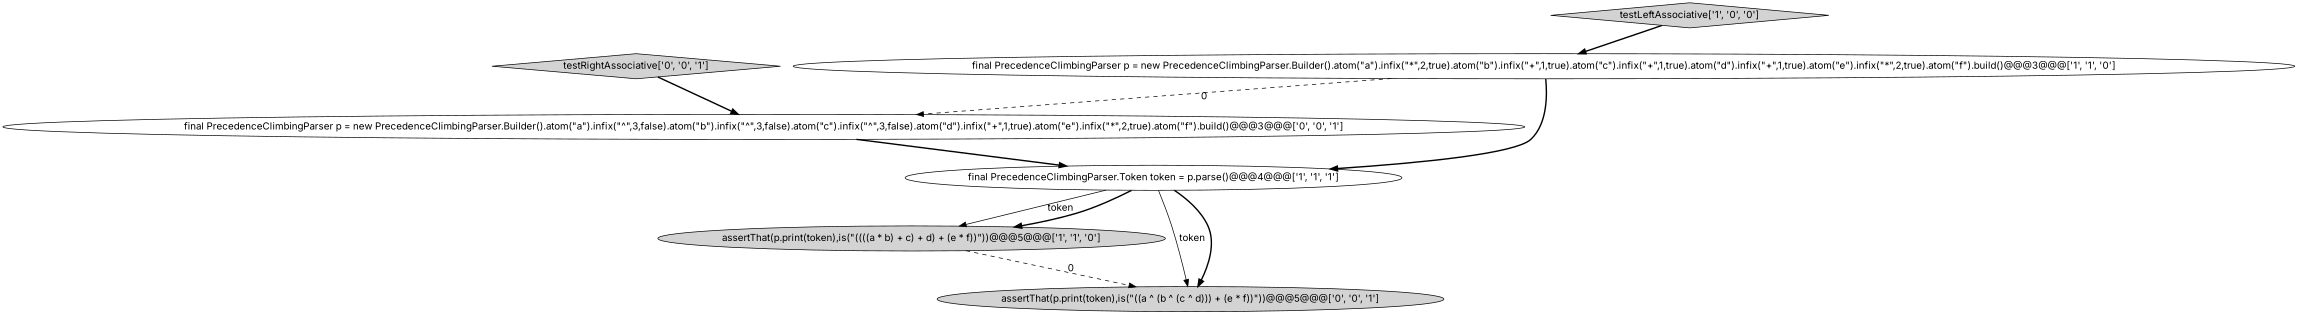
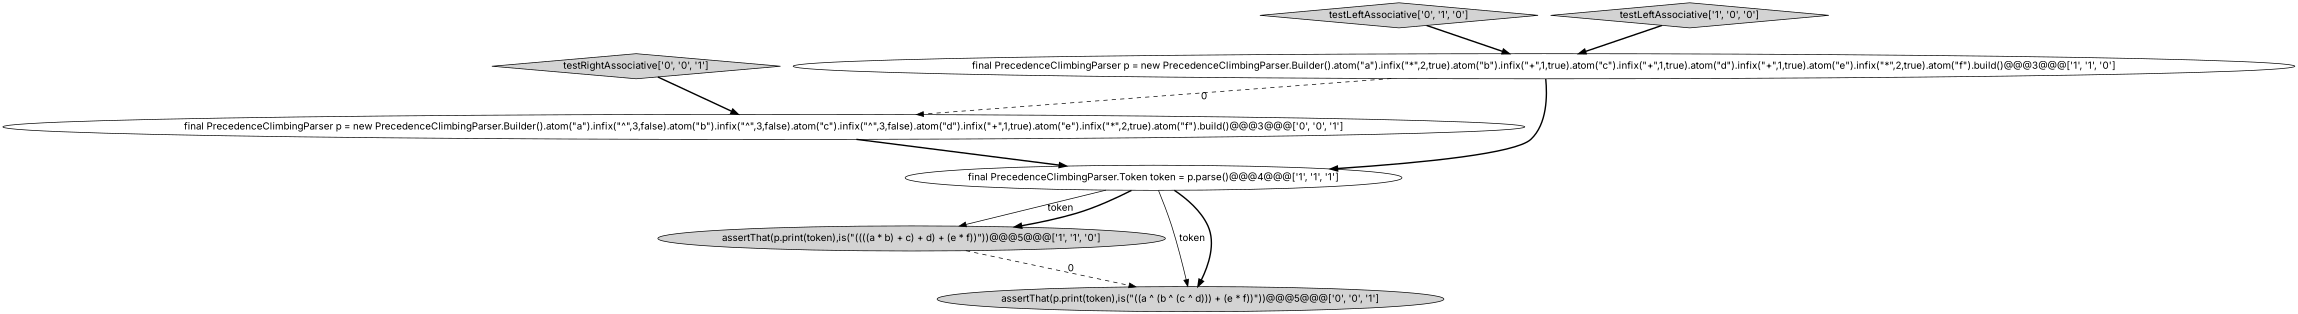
node "testLeftAssociative['0', '1', '0']": added
